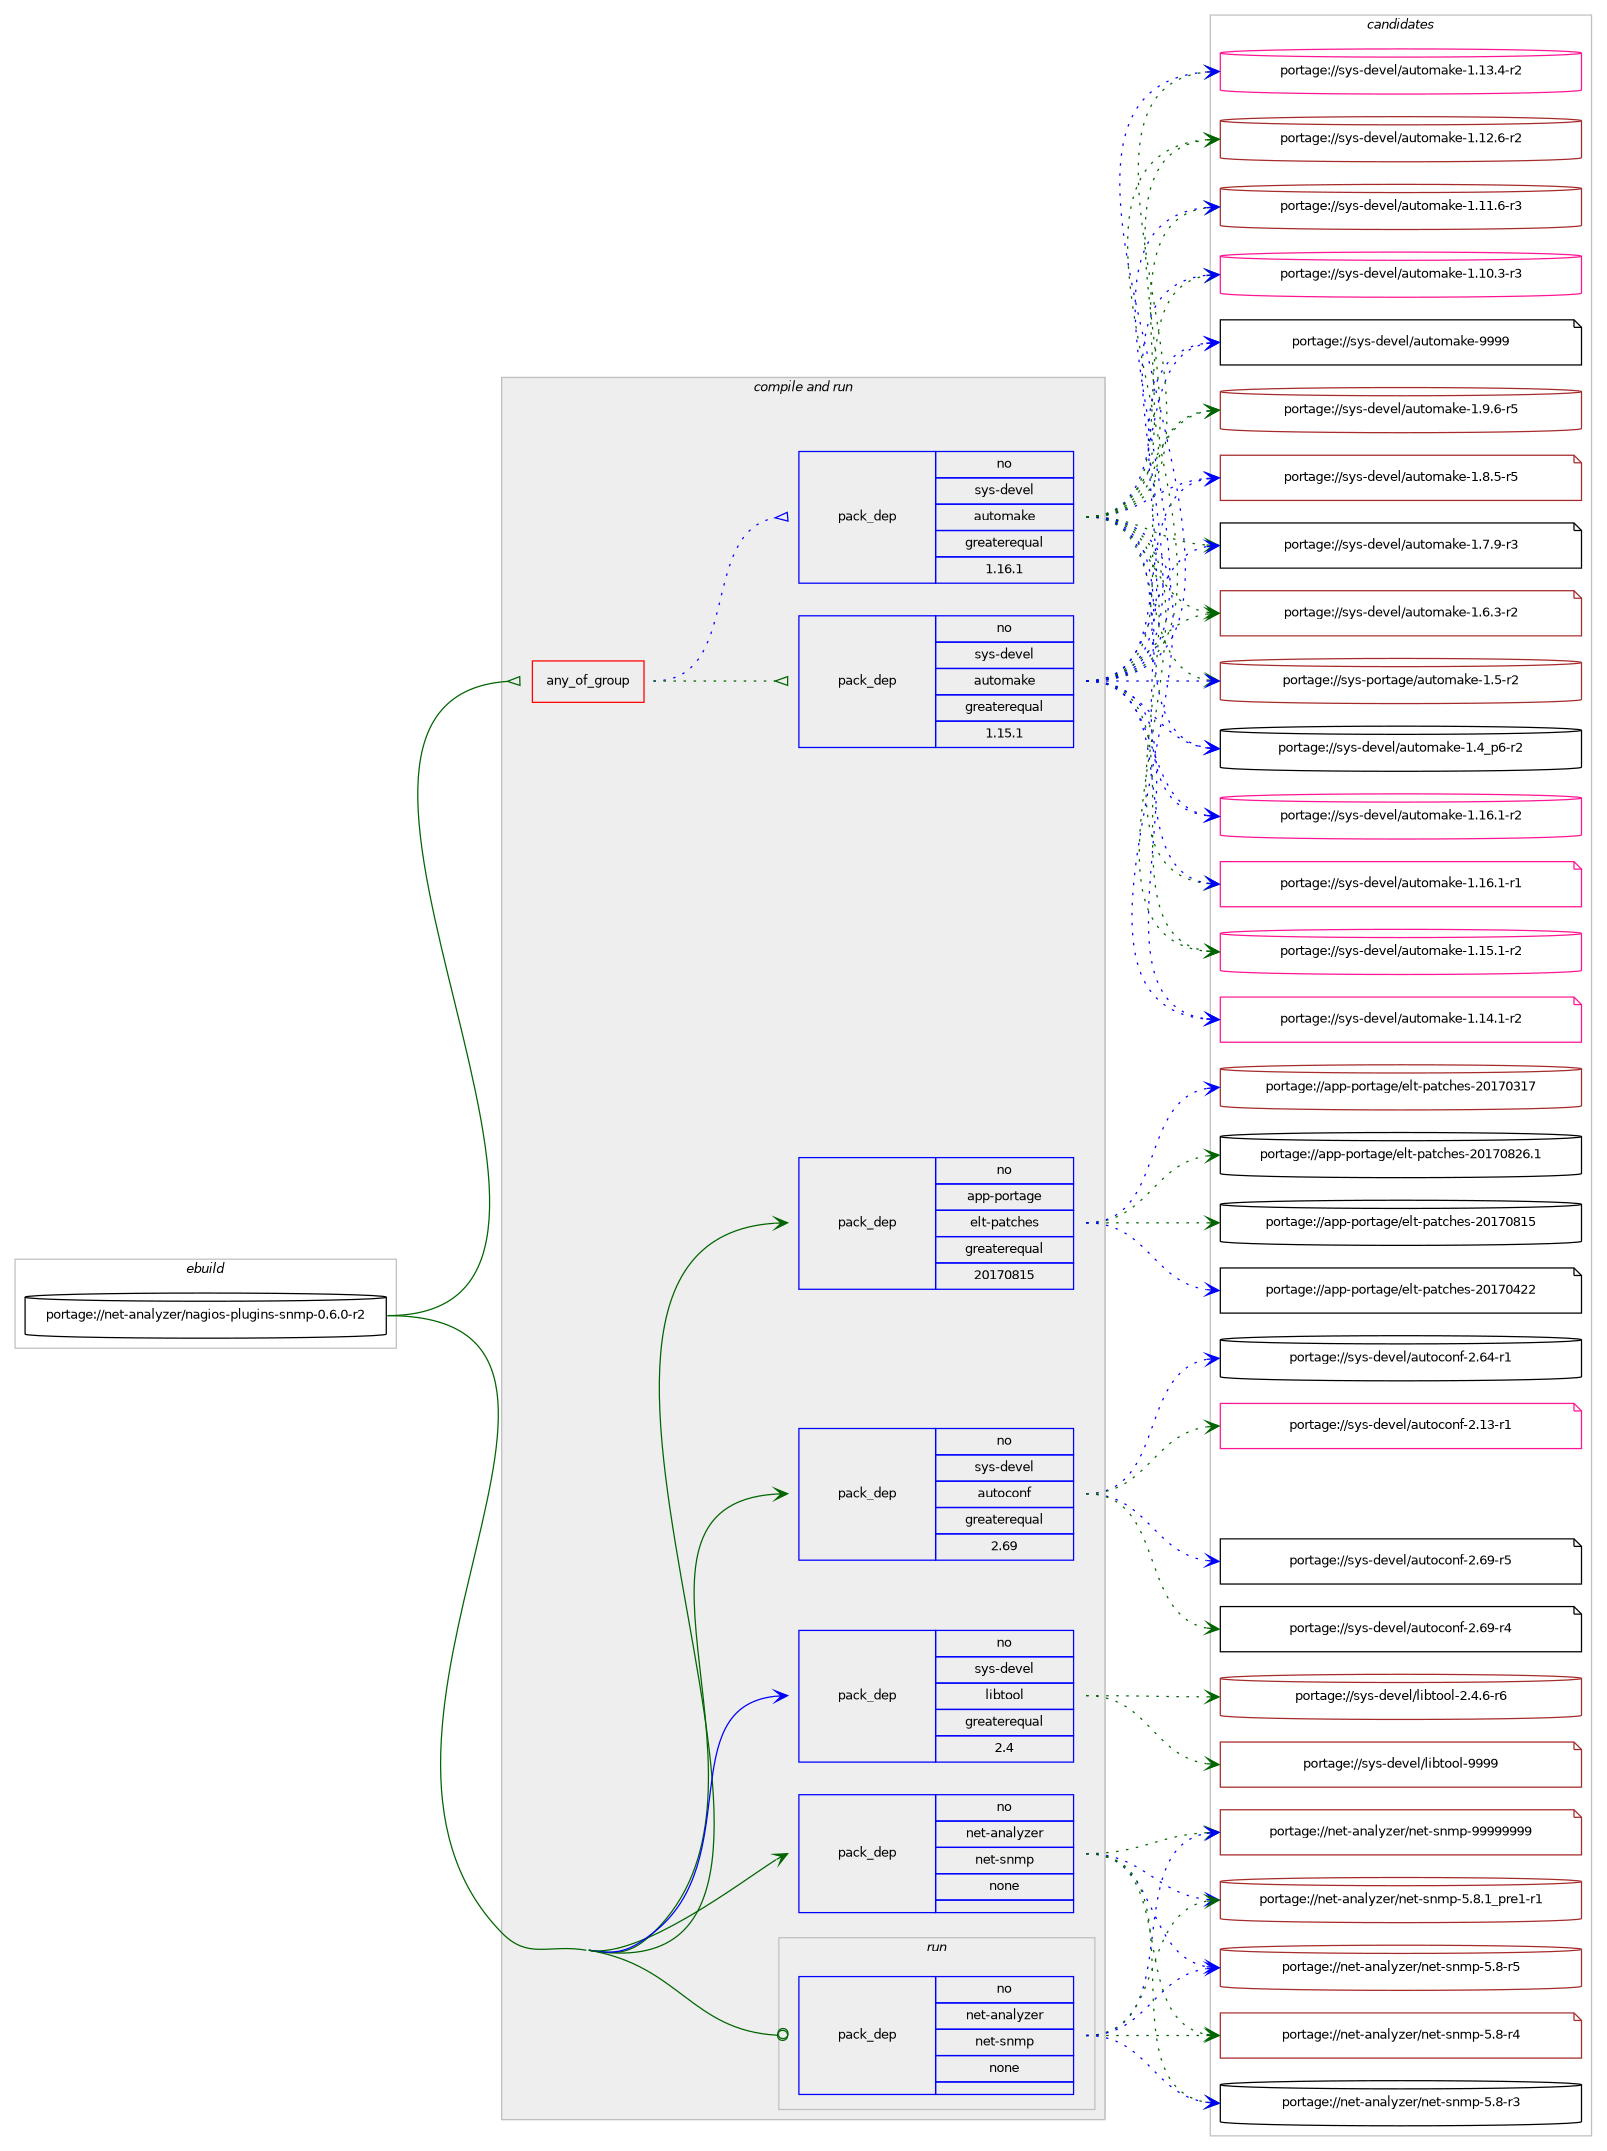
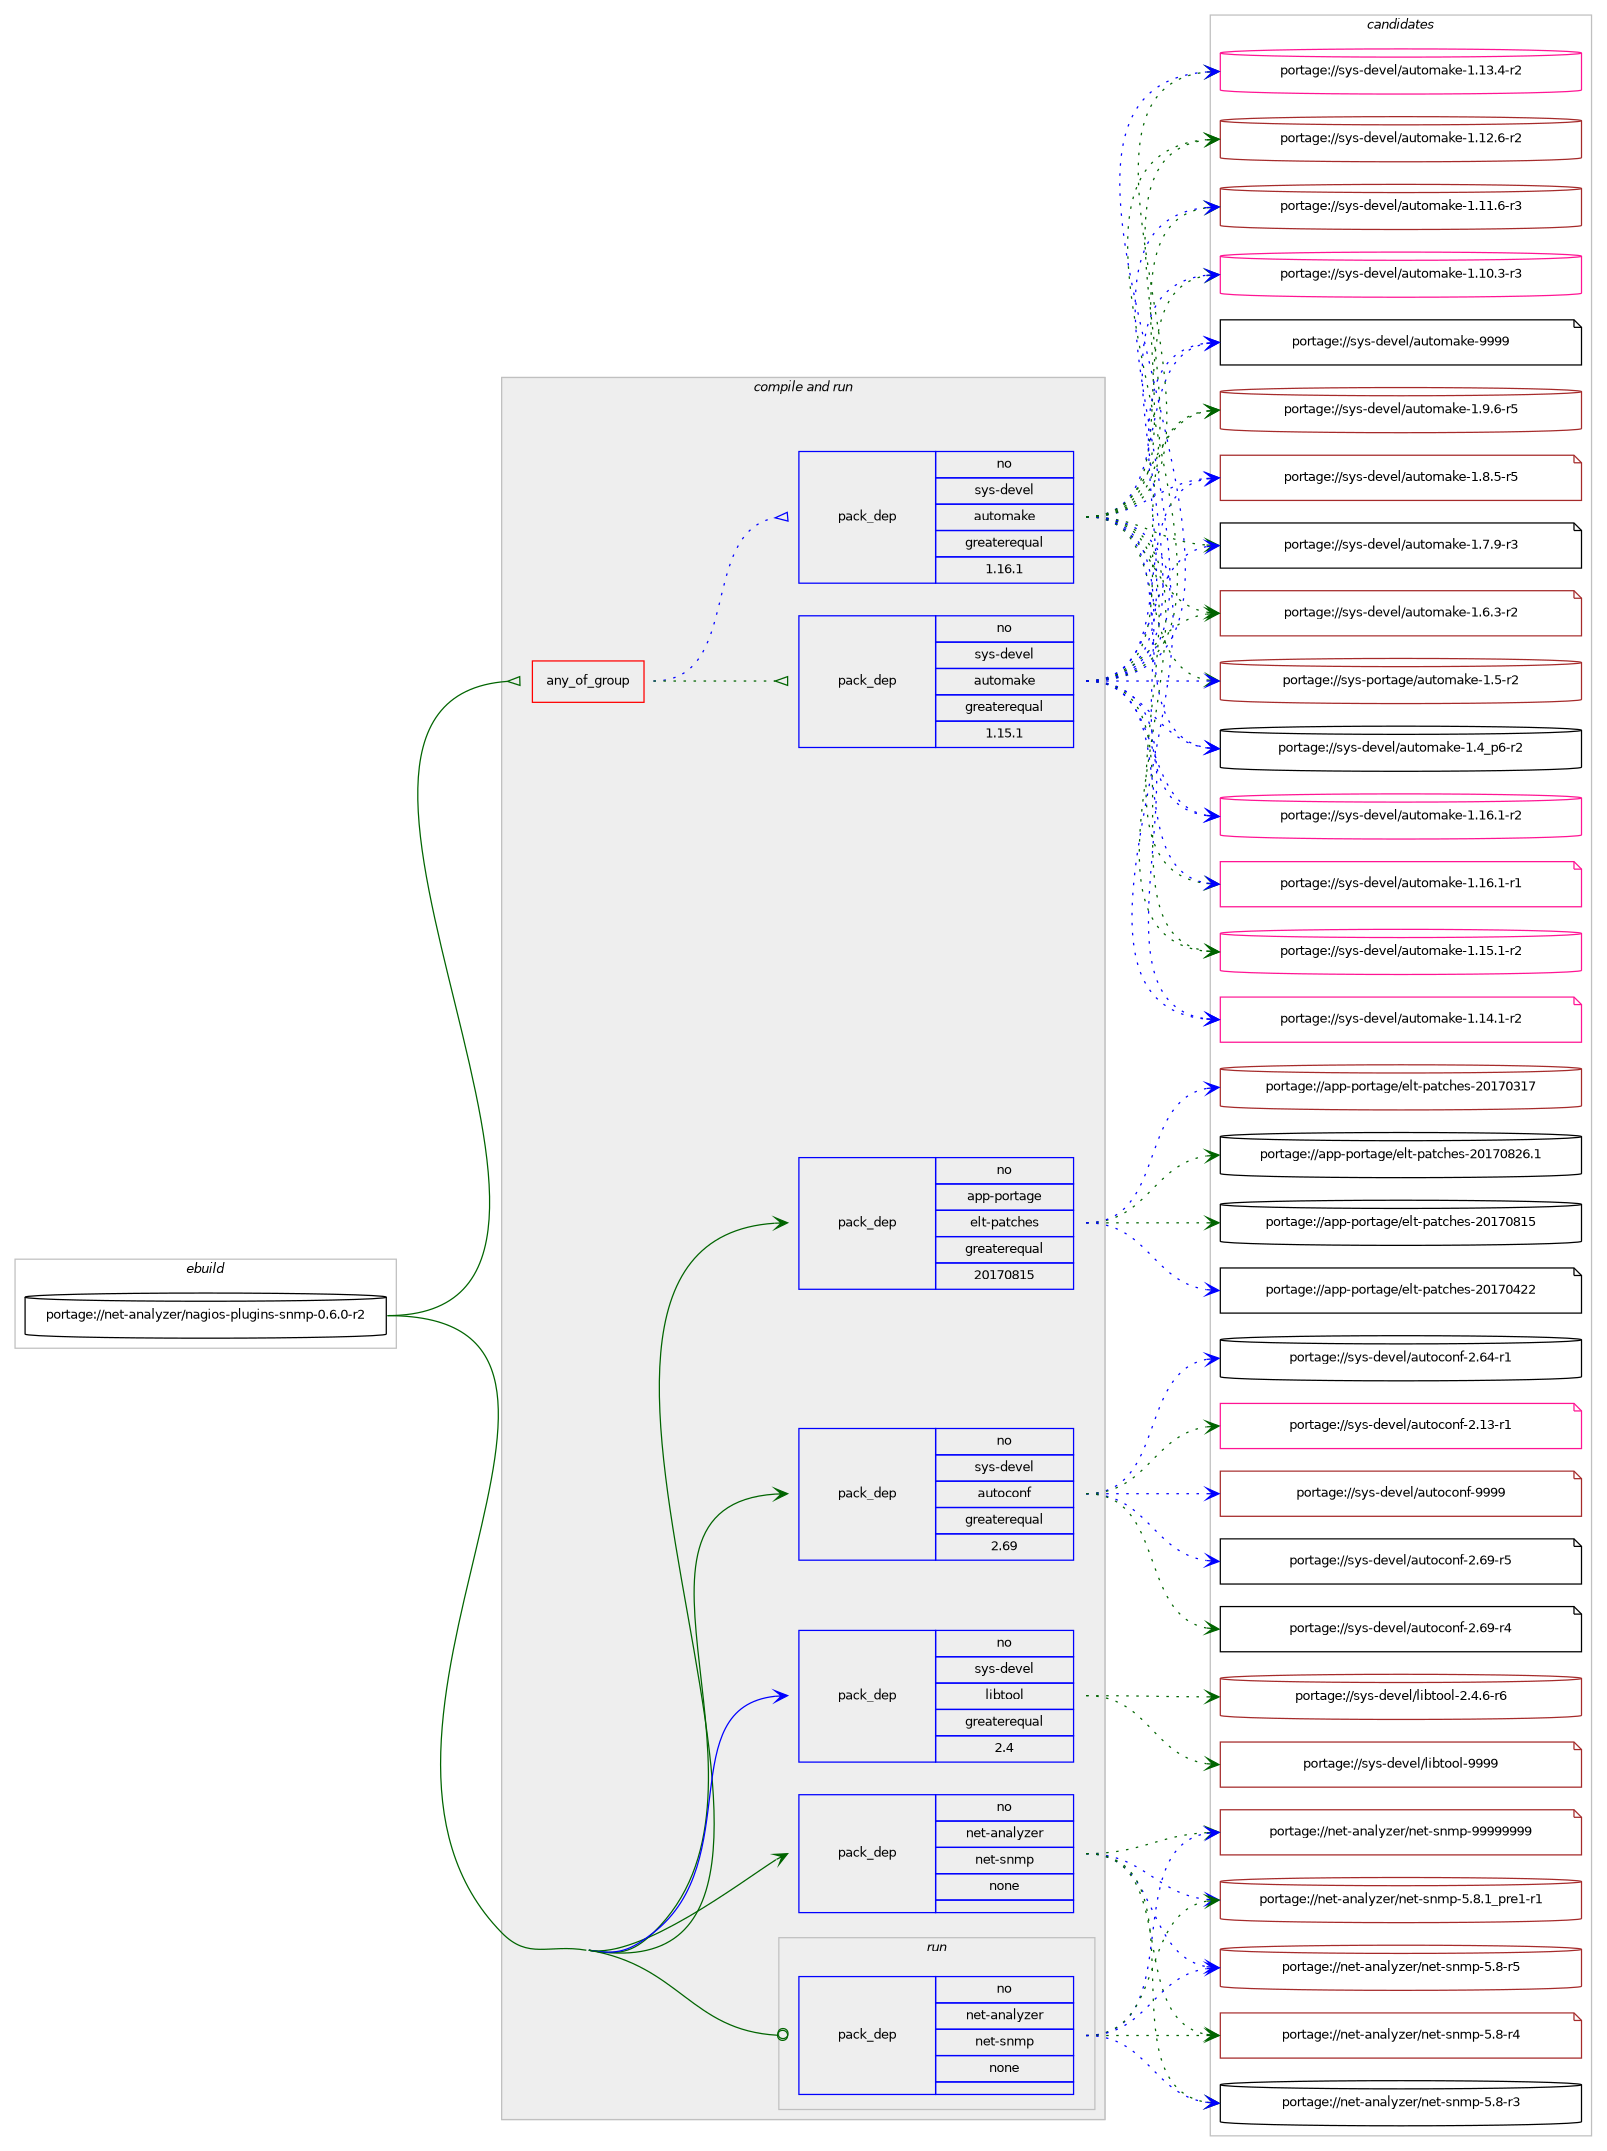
node "portage://sys-devel/autoconf-9999": added
